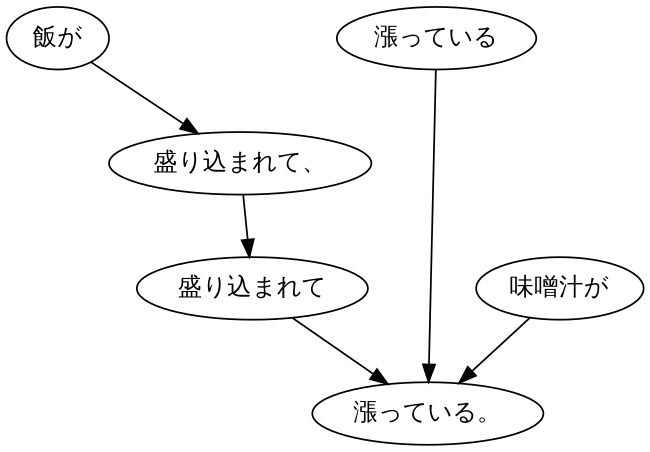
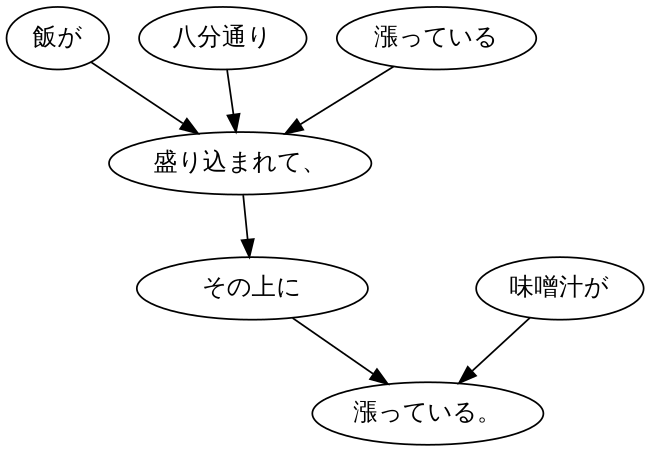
node "八分通り": added
edge "漲っている" -> "漲っている。": now "漲っている" -> "盛り込まれて、"
node "盛り込まれて": label "盛り込まれて" -> "その上に"
